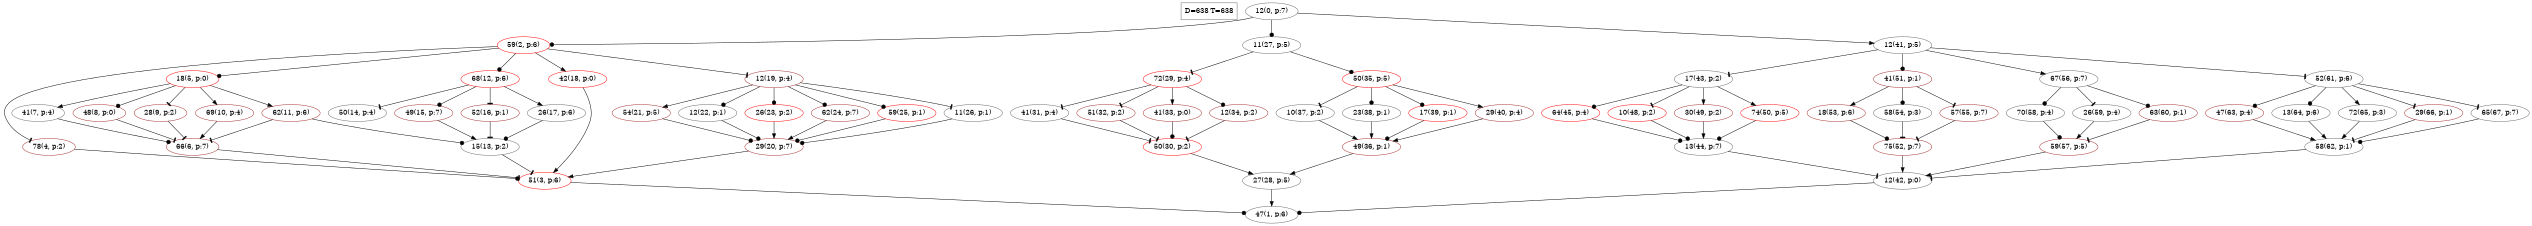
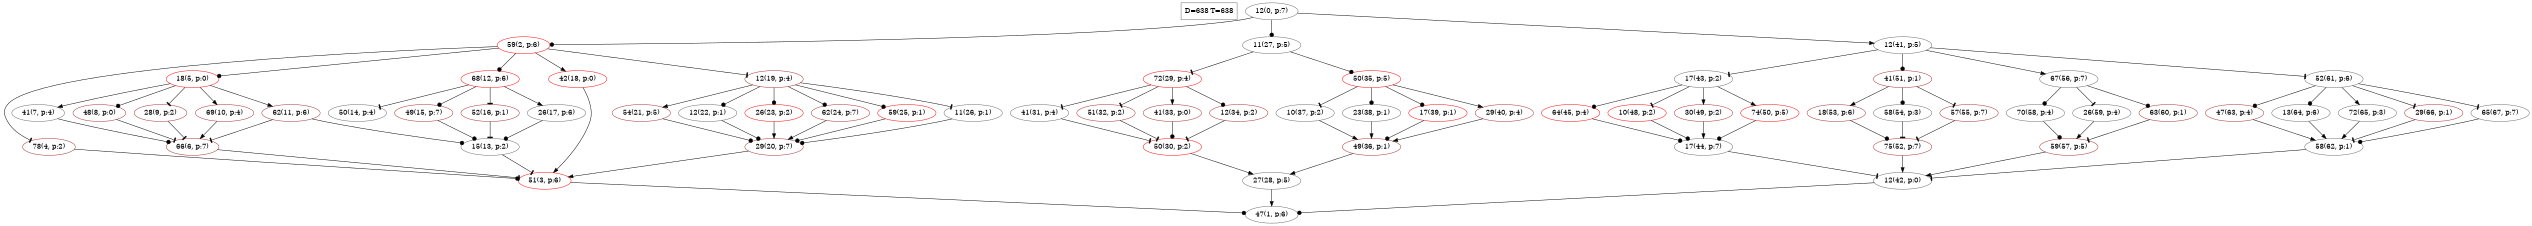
edge "49(15, p:7)" -> "15(13, p:2)": arrowhead normal -> dot
node "13(44, p:7)": label "13(44, p:7)" -> "17(44, p:7)"
